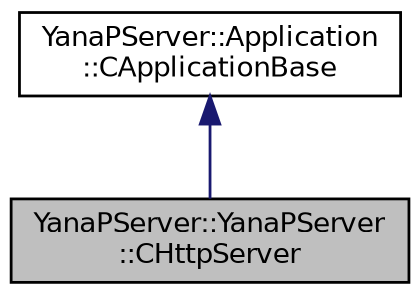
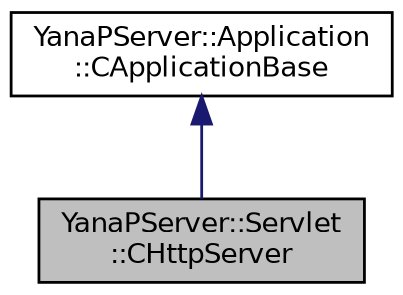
node "YanaPServer::YanaPServer ::CHttpServer": label "YanaPServer::YanaPServer ::CHttpServer" -> "YanaPServer::Servlet ::CHttpServer"
